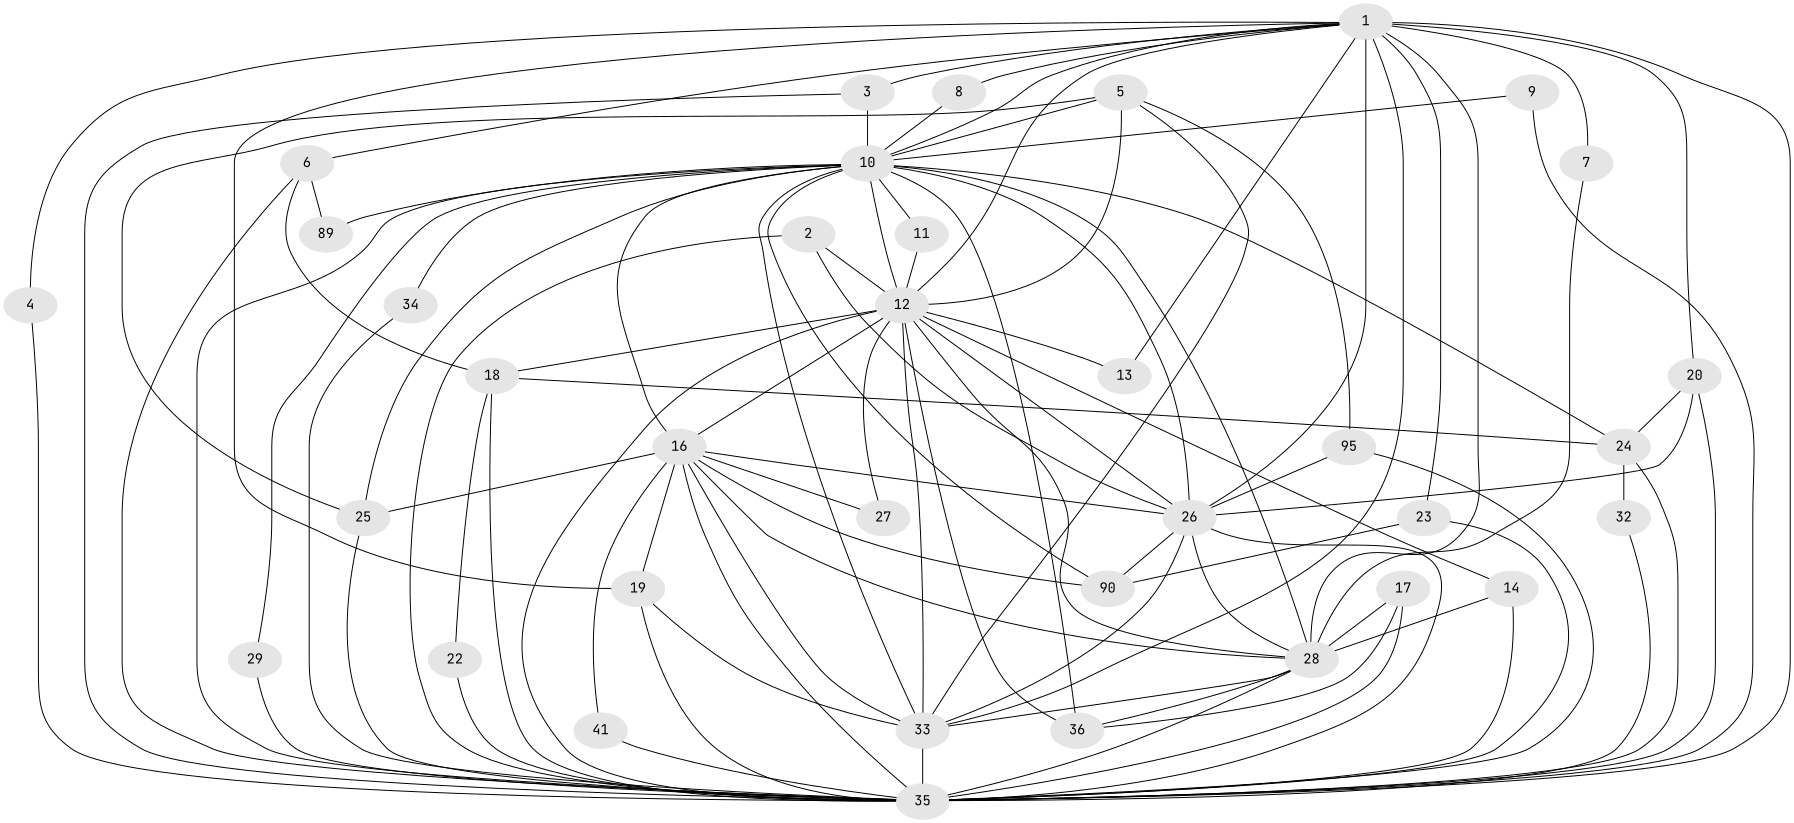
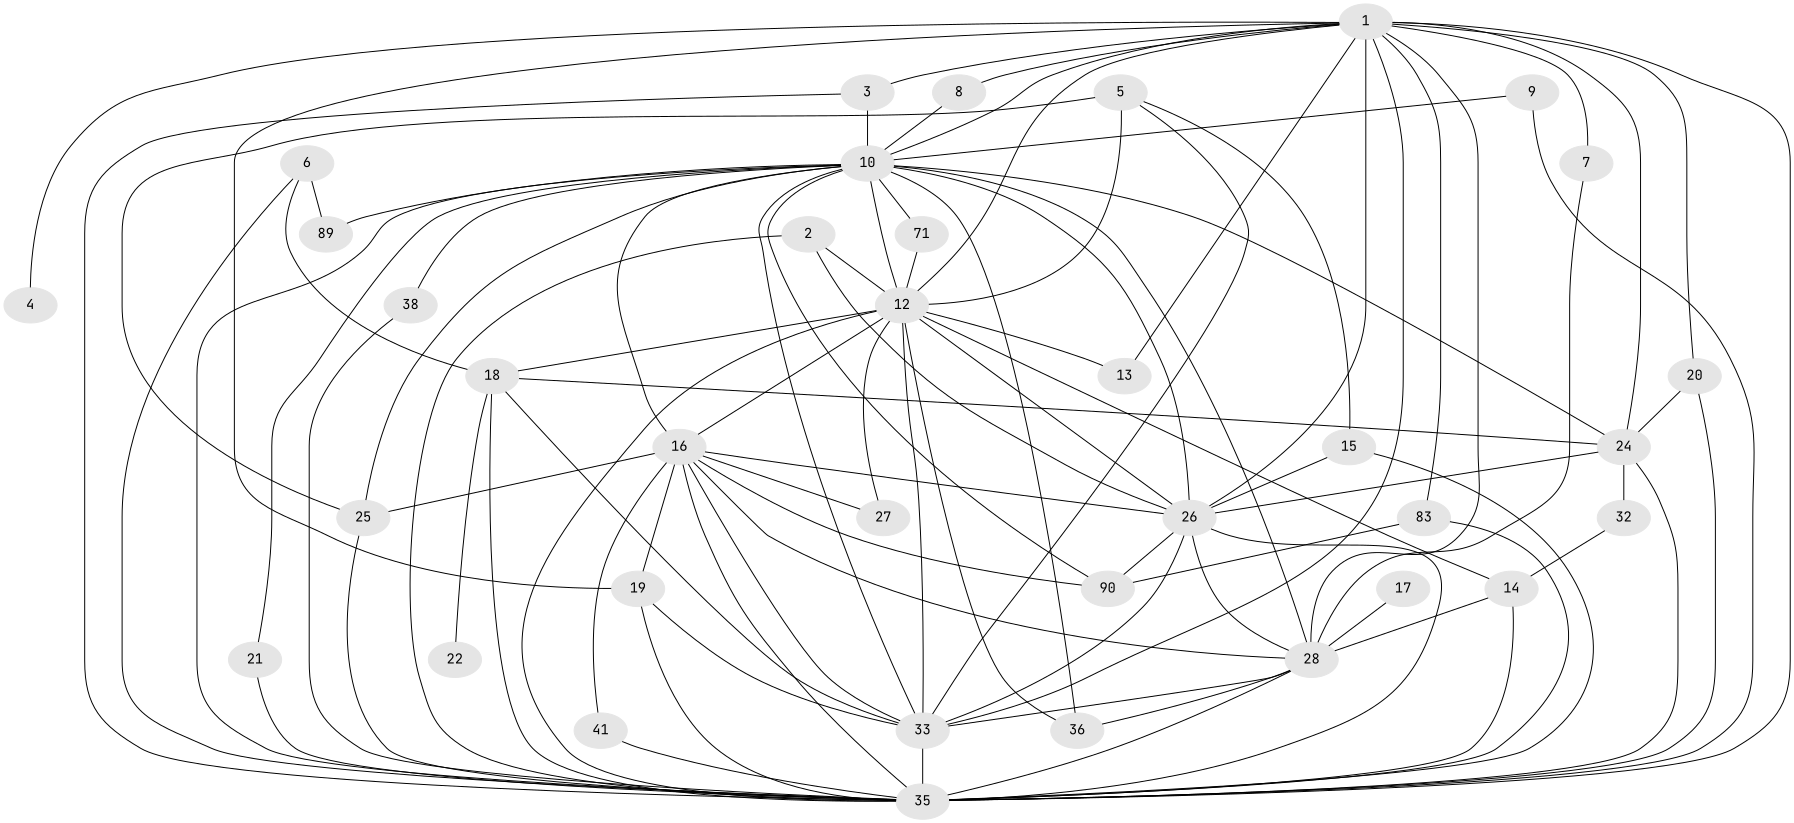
edge "1" -- "6": now "1" -- "24"
edge "5" -- "10": removed
node "11": label "11" -> "71"
node "34": label "34" -> "38"
node "95": label "95" -> "15"
edge "20" -- "26": now "24" -- "26"
node "23": label "23" -> "83"
edge "12" -- "28": removed
edge "18" -- "33": added
node "29": label "29" -> "21"
edge "17" -- "36": removed
edge "17" -- "35": removed
edge "32" -- "35": now "32" -- "14"
edge "4" -- "35": removed
edge "22" -- "35": removed
